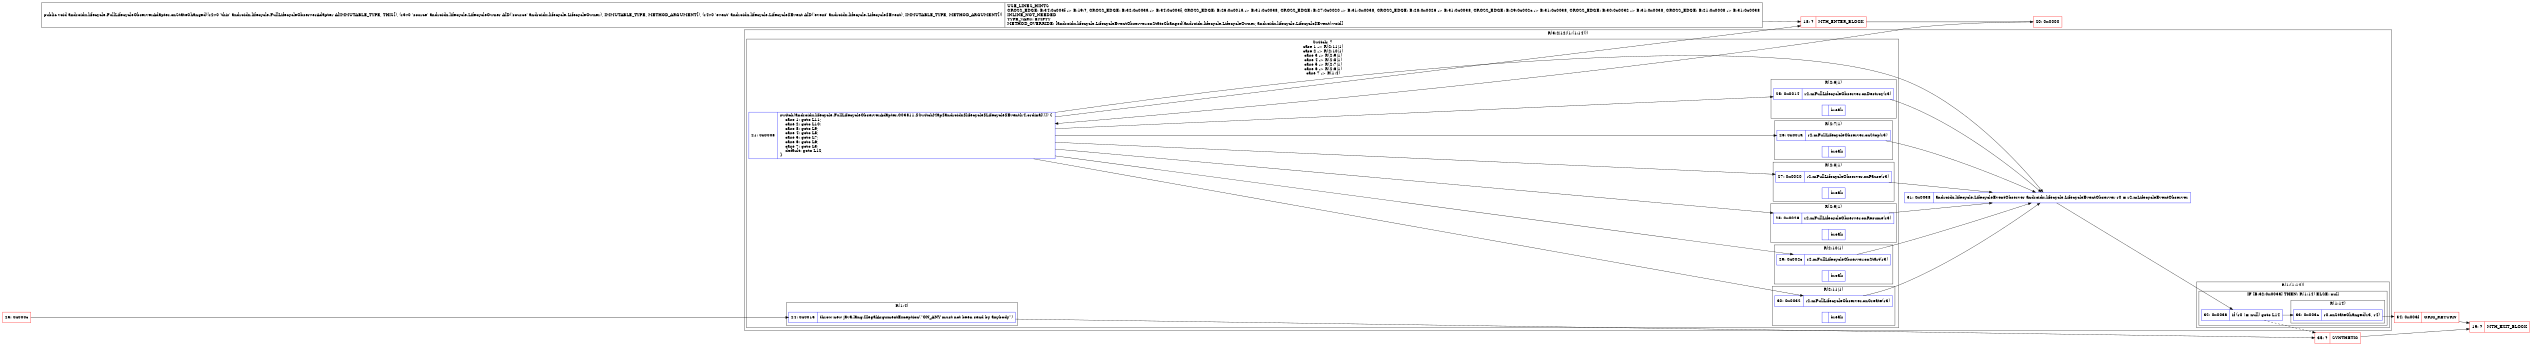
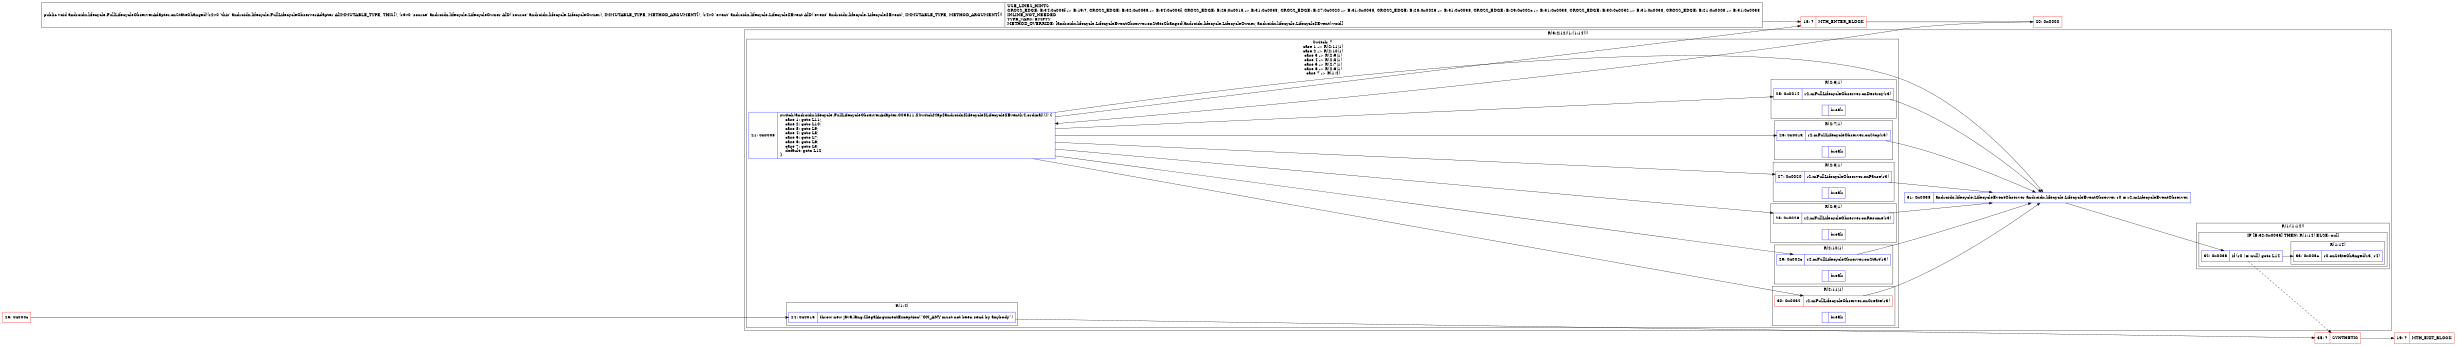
node "30: 0x0032": color blue -> red
node "34: 0x003f": removed
